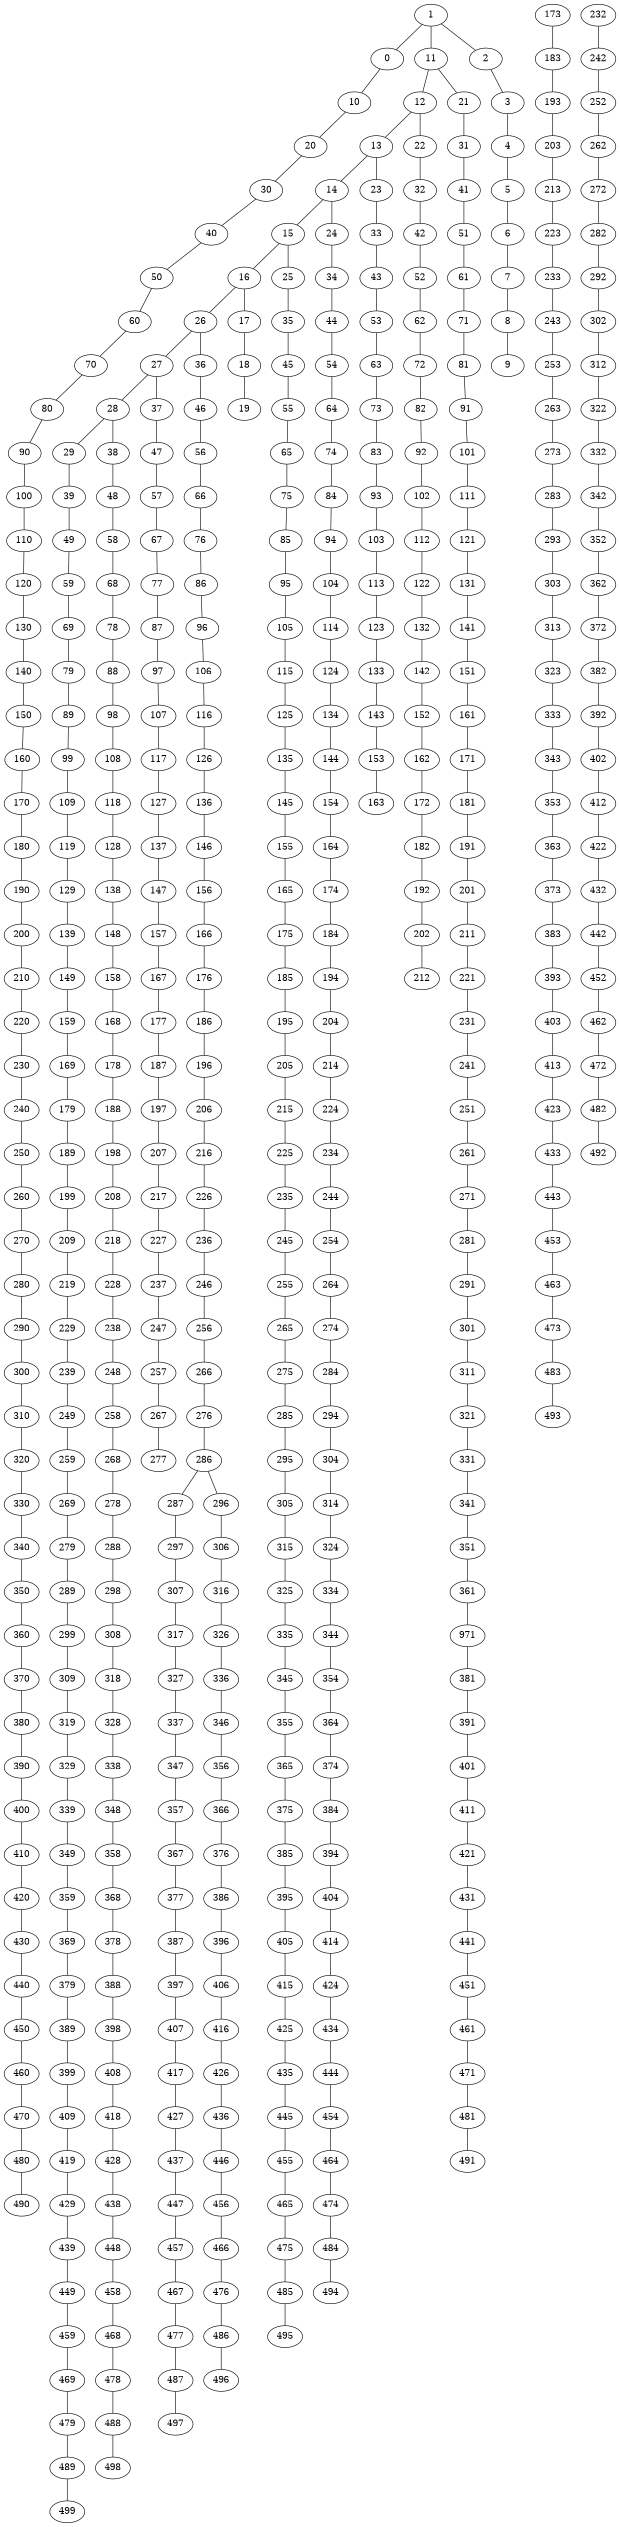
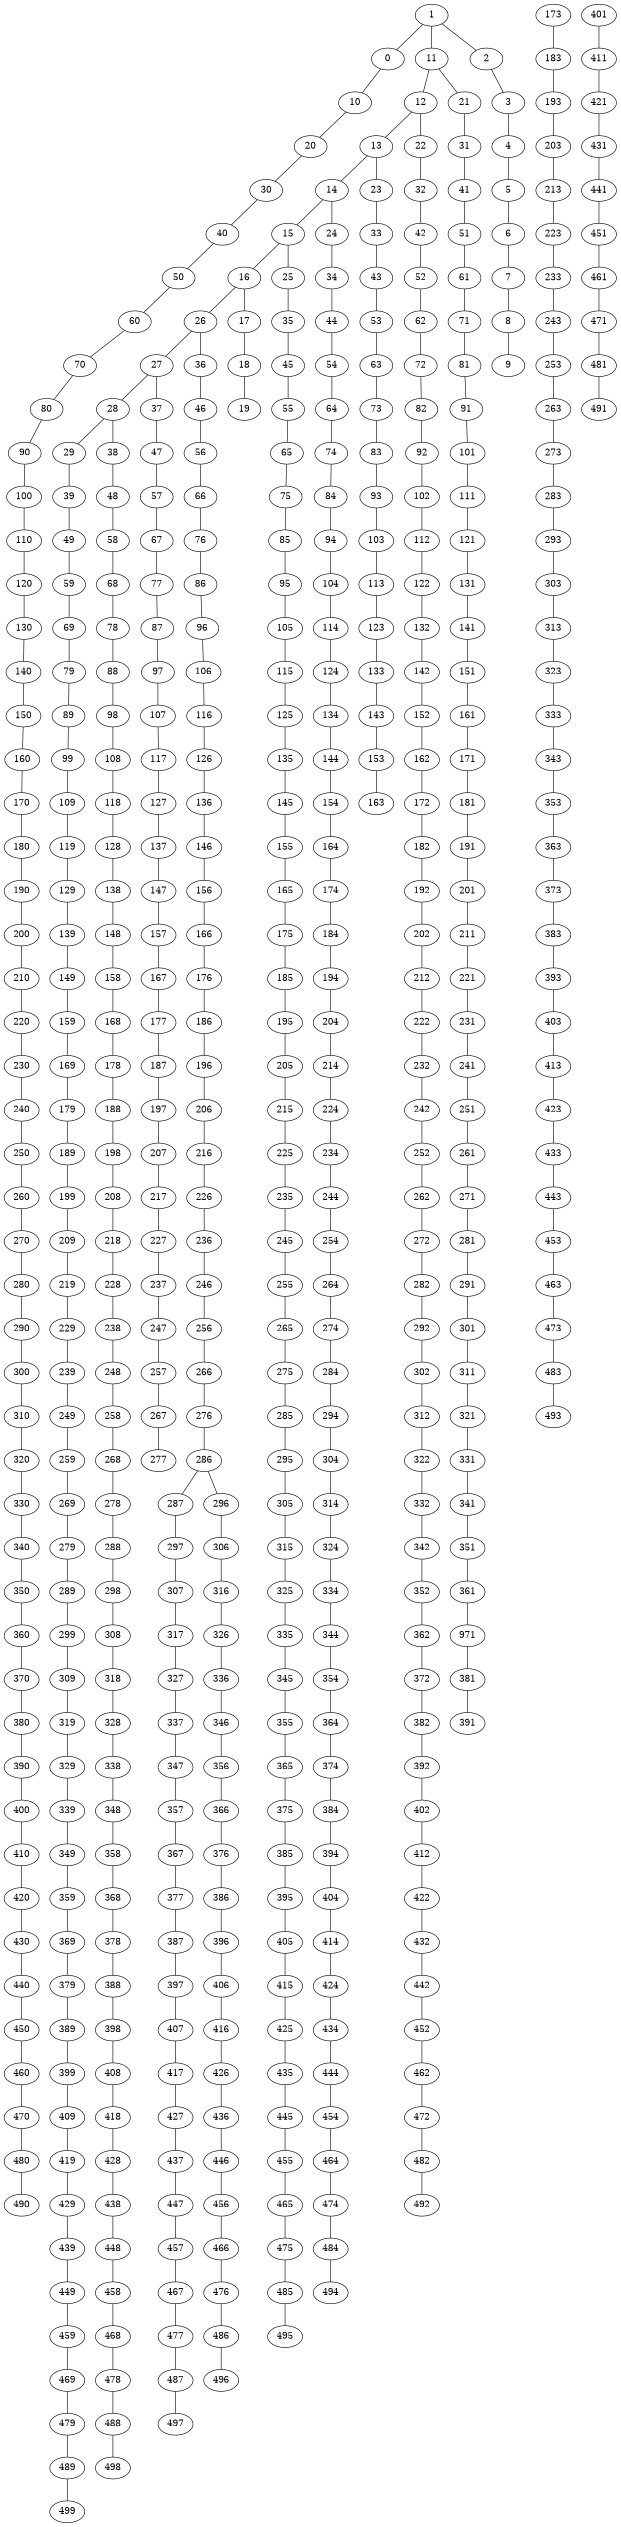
node "222": added
edge "391" -- "401": removed
